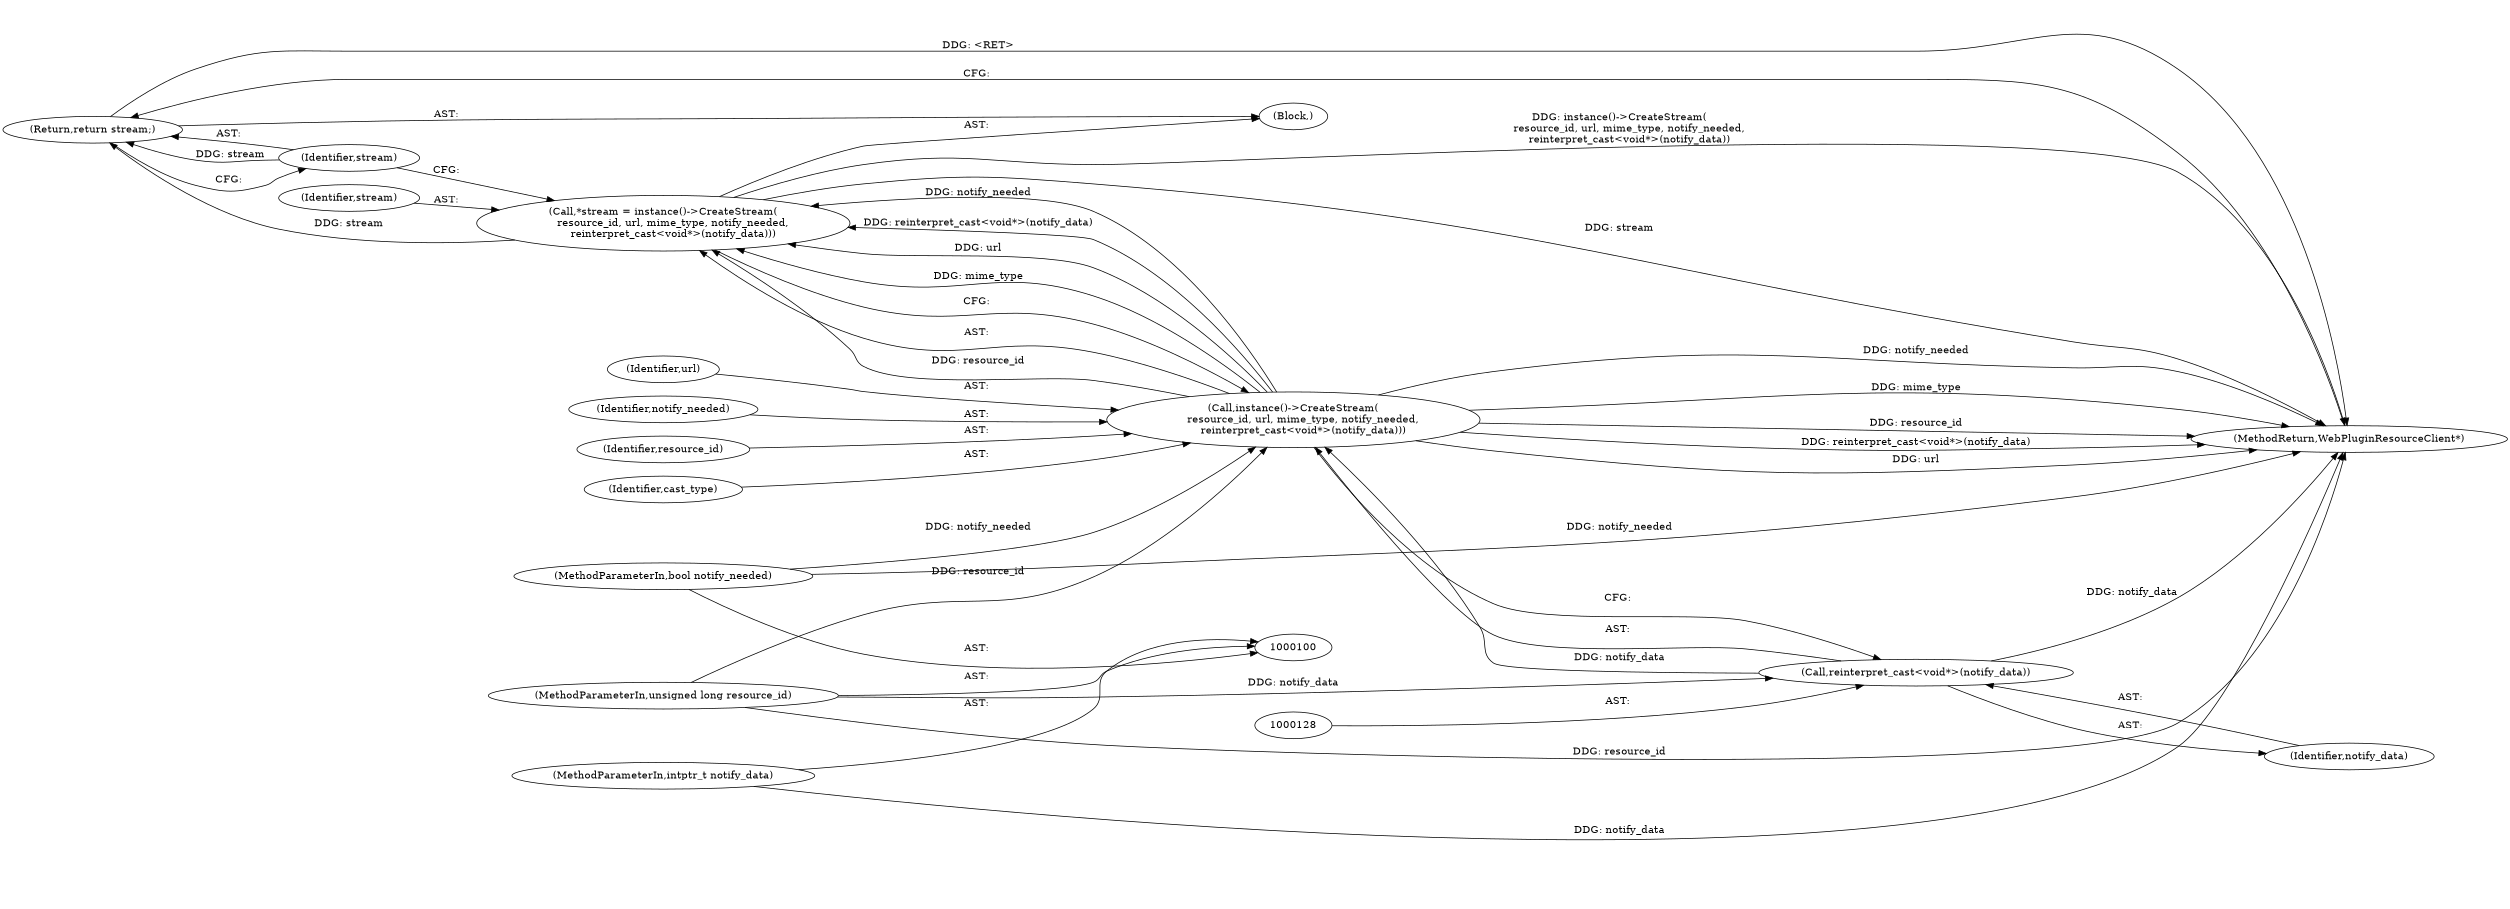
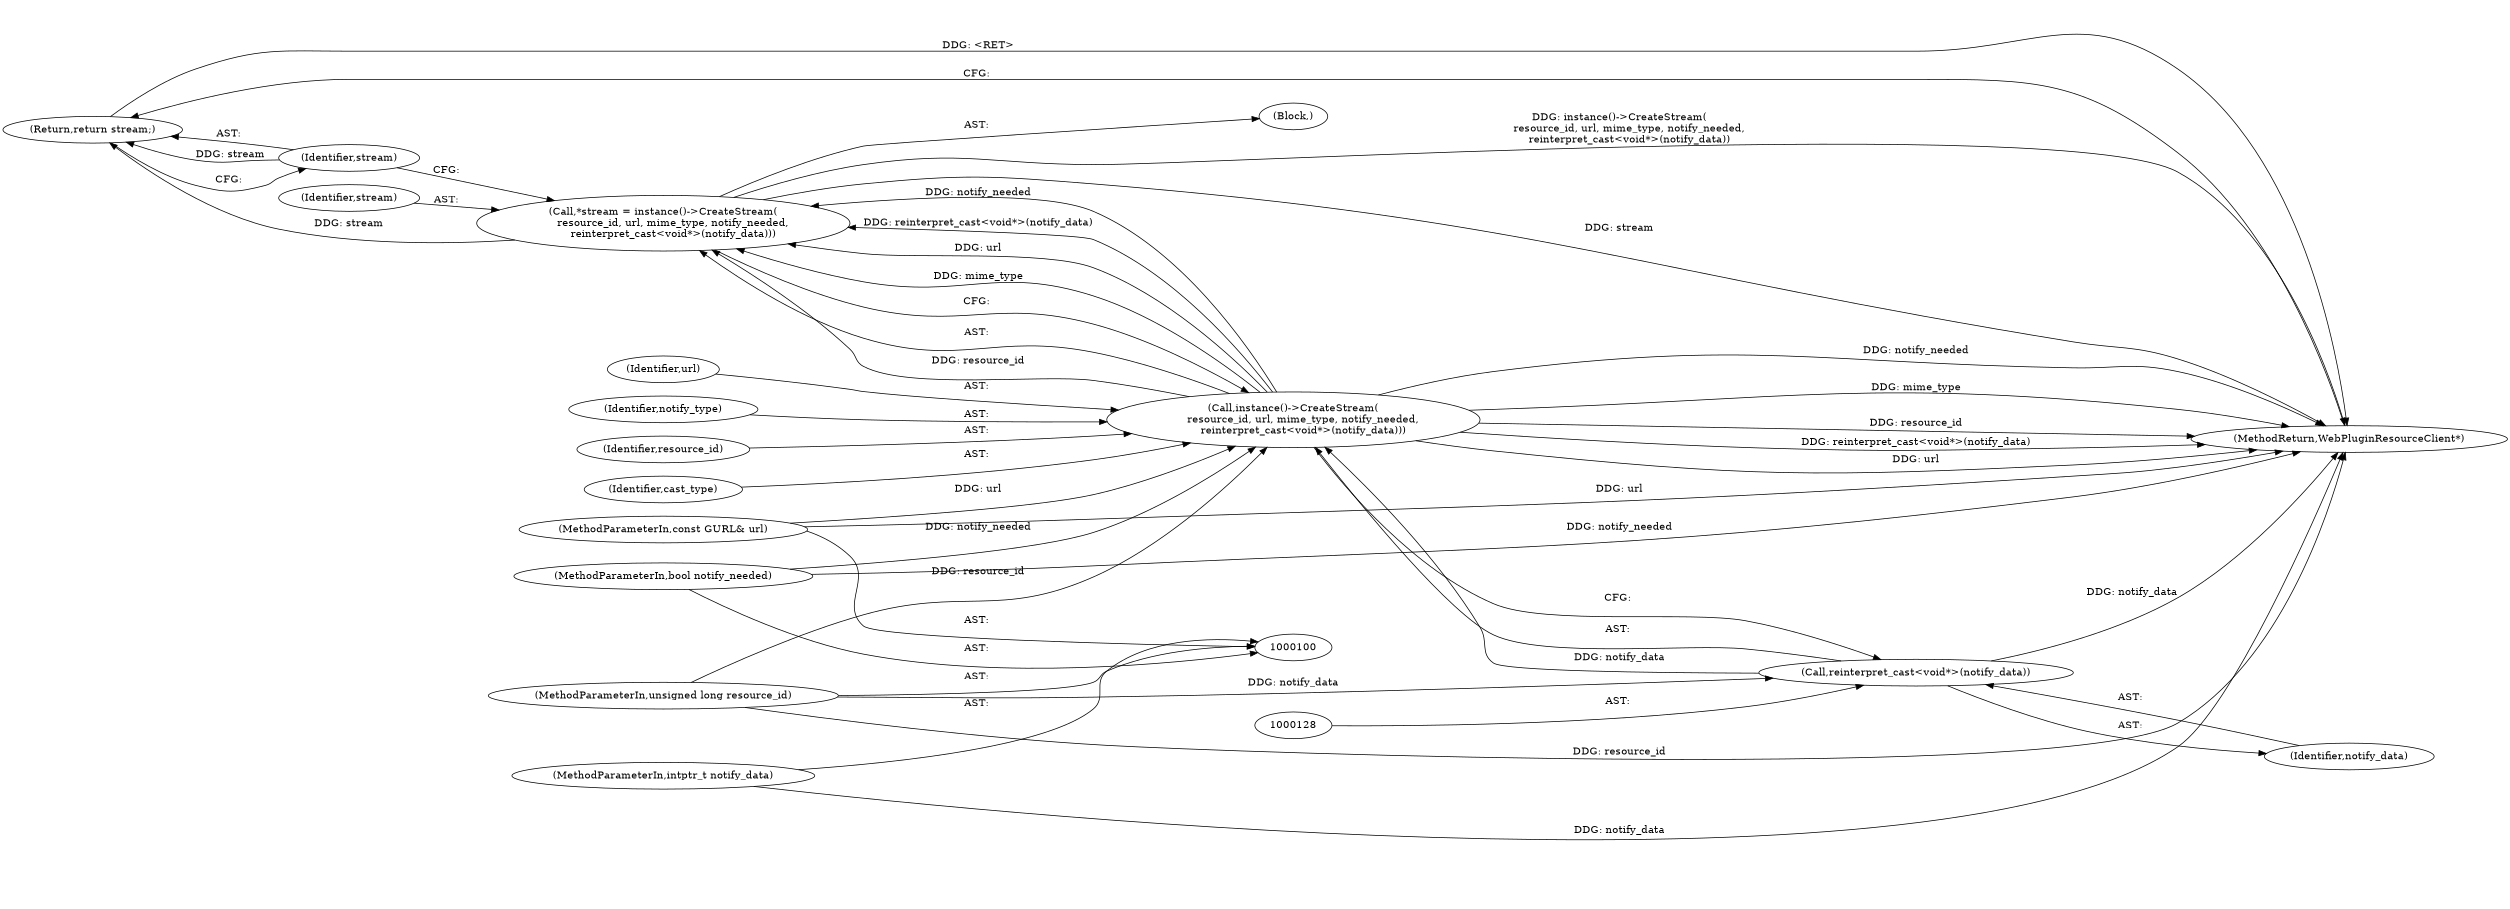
edge "(Return,return stream;)" -> "(Block,)": removed, label "AST:"
node "(Identifier,notify_needed)": label "(Identifier,notify_needed)" -> "(Identifier,notify_type)"
node "(MethodParameterIn,const GURL& url)": added
